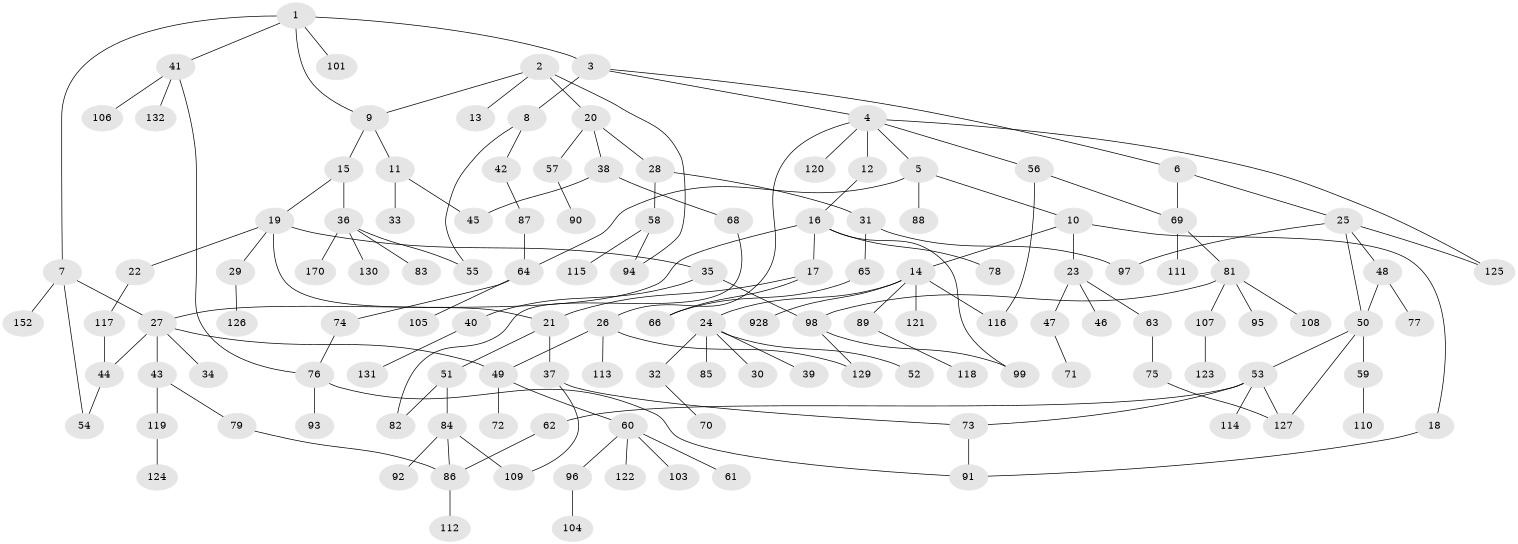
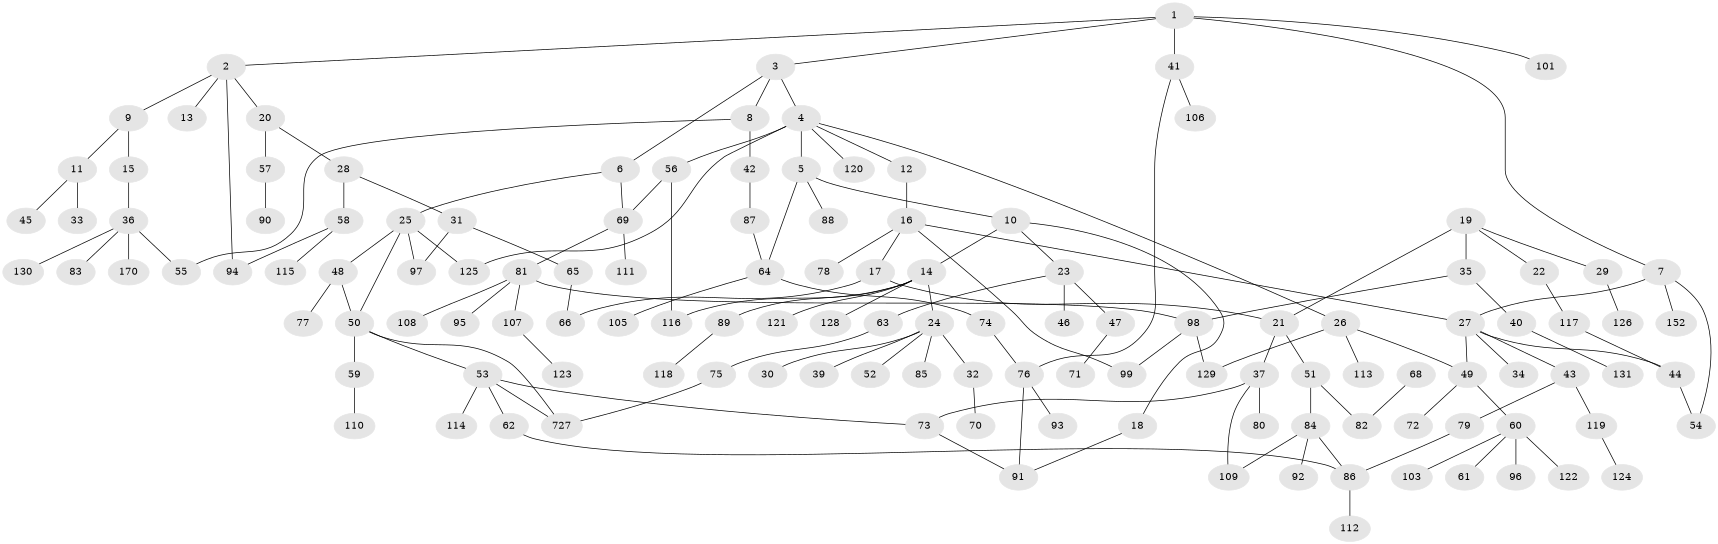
edge "1" -- "9": now "1" -- "2"
node "132": removed
node "38": removed
edge "15" -- "19": removed
node "928": label "928" -> "128"
node "80": added
node "127": label "127" -> "727"
node "104": removed
